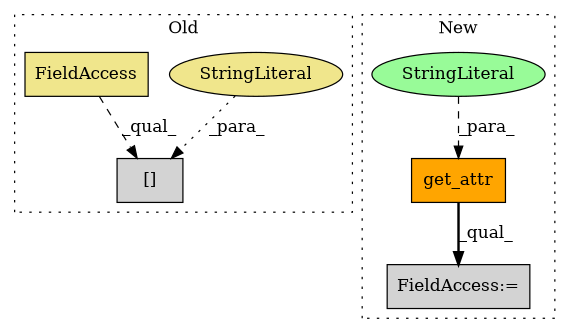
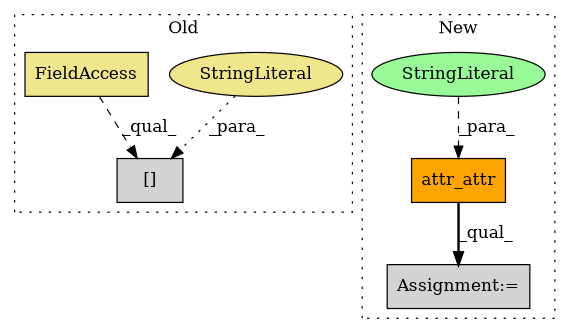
node "get_attr": label "get_attr" -> "attr_attr"
node "FieldAccess:=": label "FieldAccess:=" -> "Assignment:="
